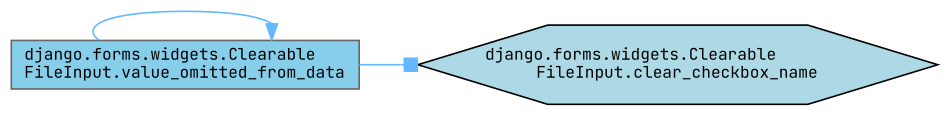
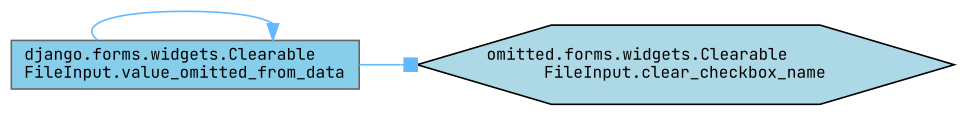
node "django.forms.widgets.Clearable FileInput.clear_checkbox_name": label "django.forms.widgets.Clearable FileInput.clear_checkbox_name" -> "omitted.forms.widgets.Clearable FileInput.clear_checkbox_name"
